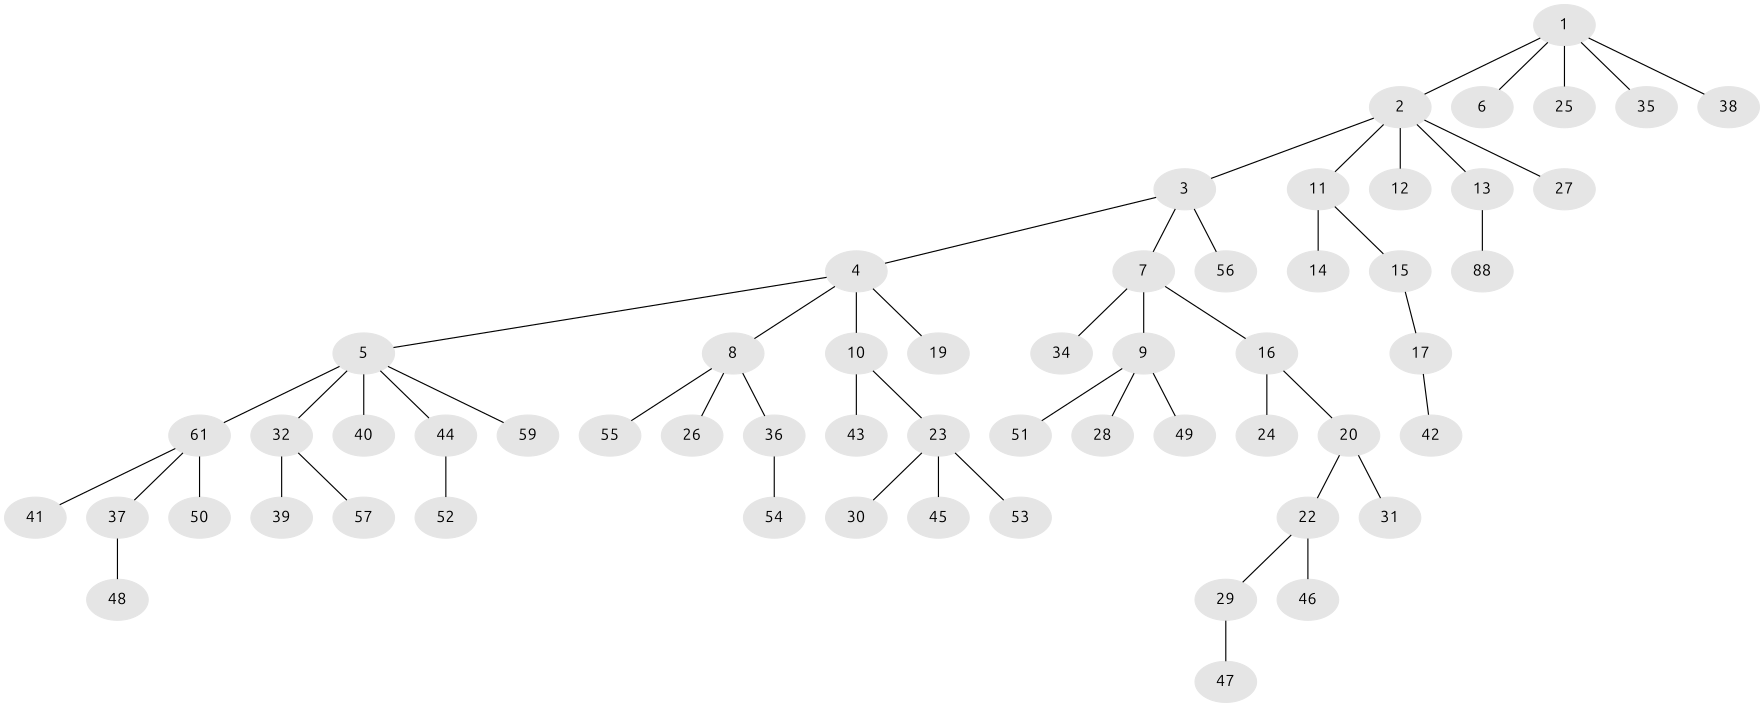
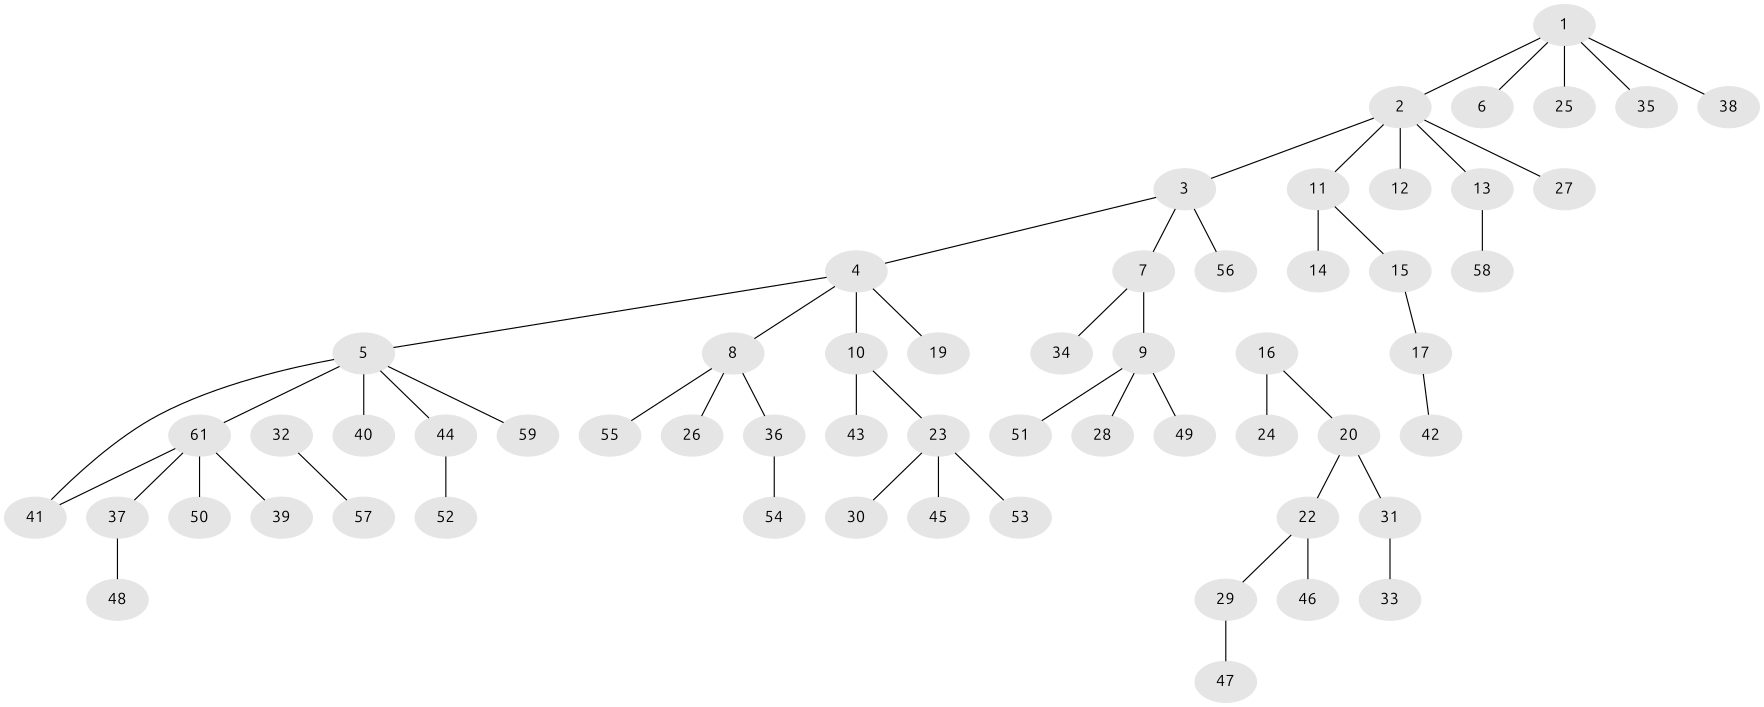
node "88": label "88" -> "58"
edge "7" -- "16": removed
edge "5" -- "32": now "5" -- "41"
edge "32" -- "39": now "61" -- "39"
node "33": added
